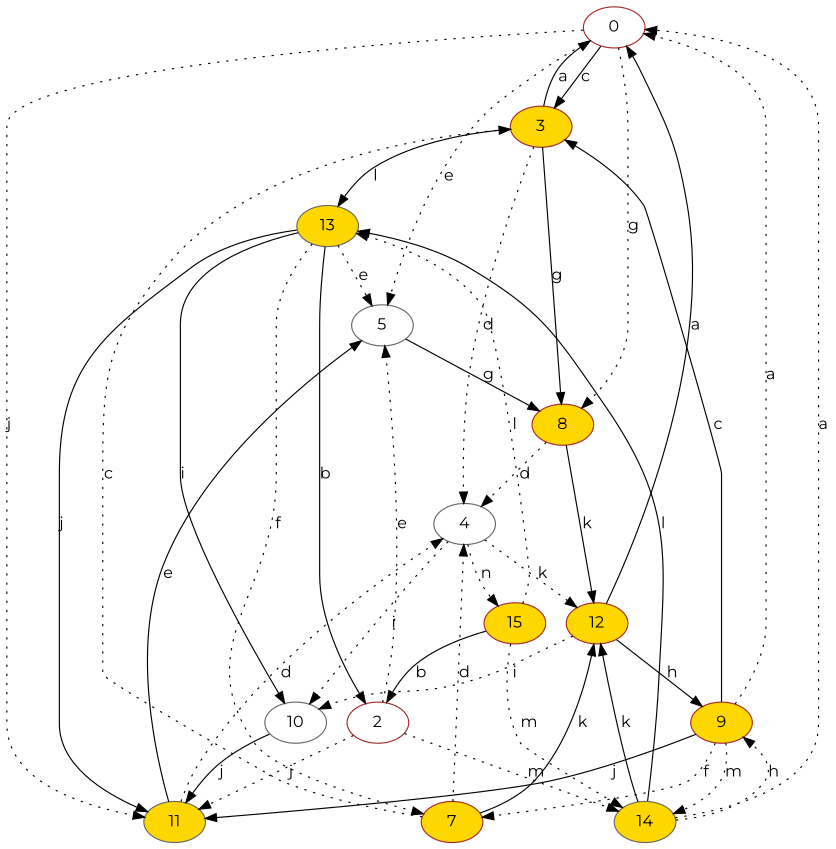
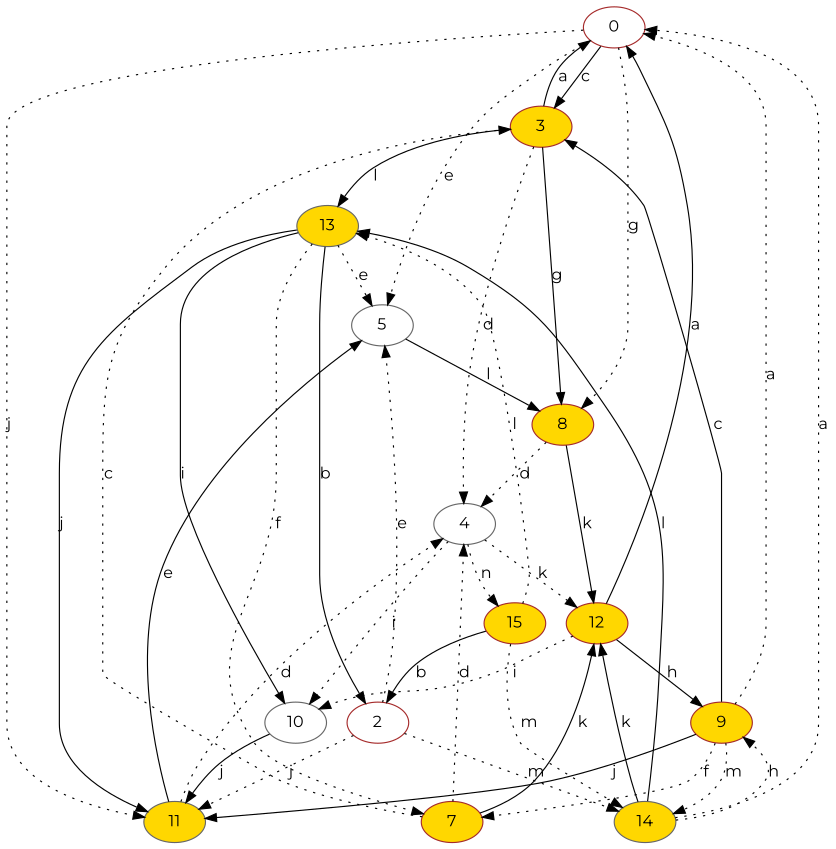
edge "5" -> "8": label "g" -> "l"
